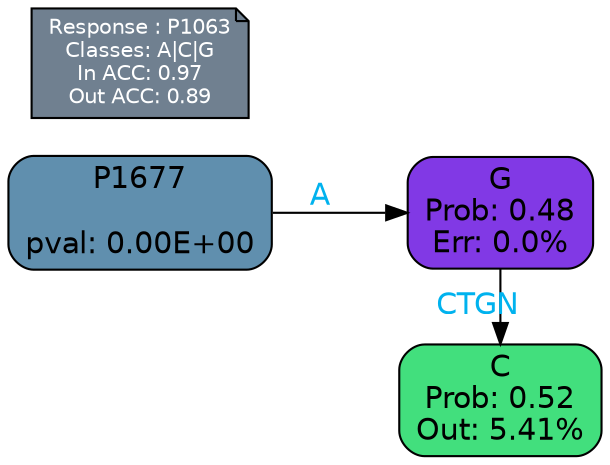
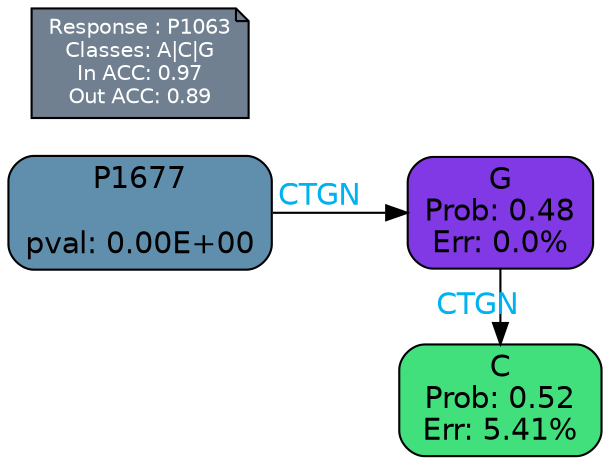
edge "P1677 pval: 0.00E+00" -> "G Prob: 0.48 Err: 0.0%": label "A" -> "CTGN"
node "C Prob: 0.52 Out: 5.41%": label "C Prob: 0.52 Out: 5.41%" -> "C Prob: 0.52 Err: 5.41%"
